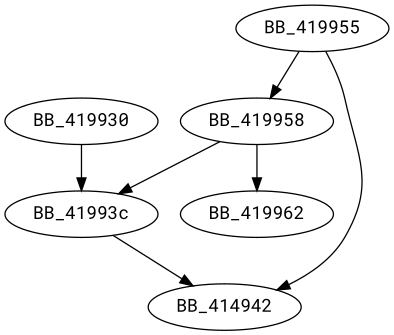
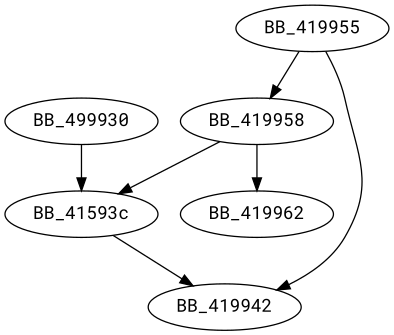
node "BB_419930": label "BB_419930" -> "BB_499930"
node "BB_41993c": label "BB_41993c" -> "BB_41593c"
node "BB_414942": label "BB_414942" -> "BB_419942"
